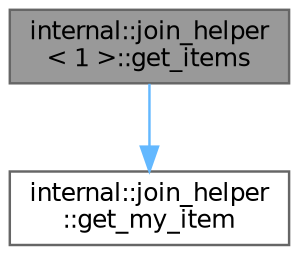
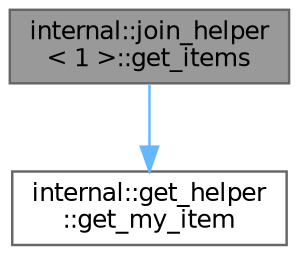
node "internal::join_helper ::get_my_item": label "internal::join_helper ::get_my_item" -> "internal::get_helper ::get_my_item"
